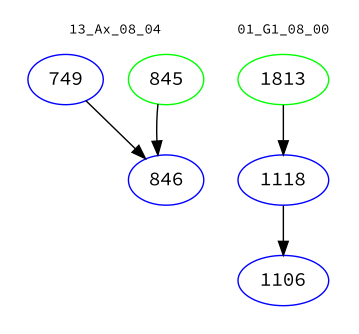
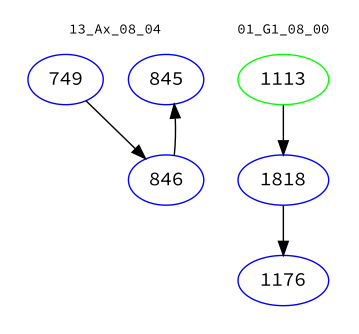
node "845": color green -> blue
node "1813": label "1813" -> "1113"
edge "845" -> "846": reversed
node "1118": label "1118" -> "1818"
node "1106": label "1106" -> "1176"
